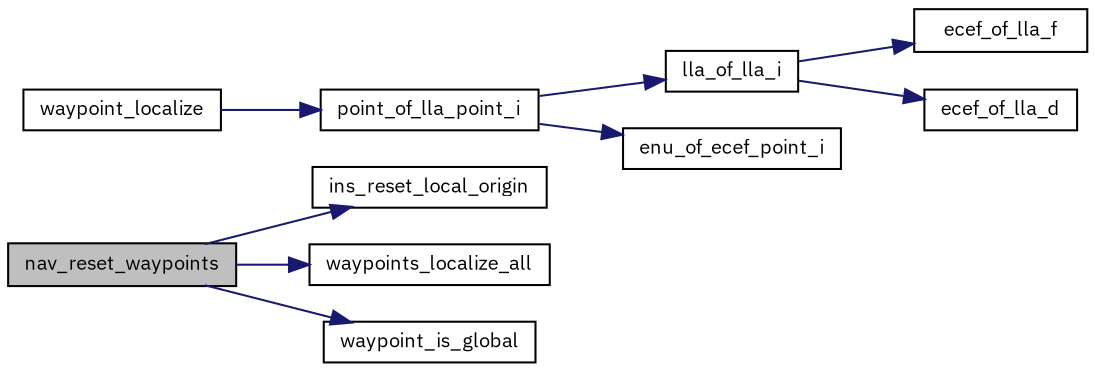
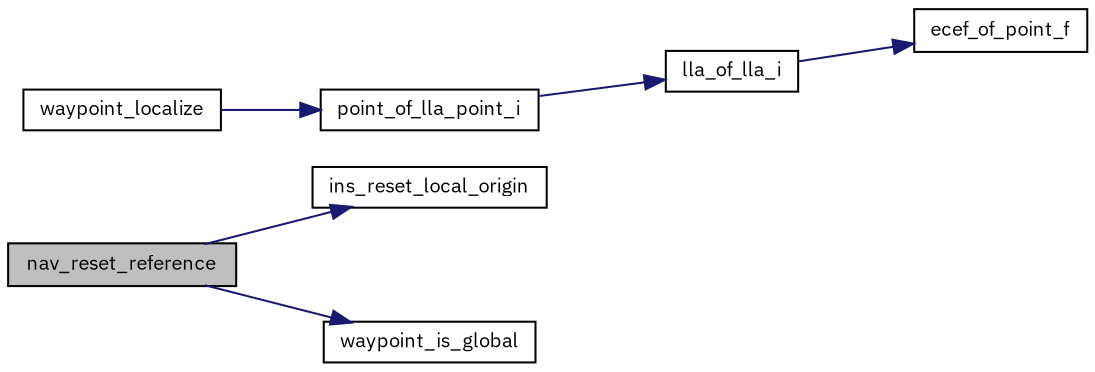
node "ecef_of_lla_f": label "ecef_of_lla_f" -> "ecef_of_point_f"
node "ecef_of_lla_d": removed
node "enu_of_ecef_point_i": removed
node "nav_reset_waypoints": label "nav_reset_waypoints" -> "nav_reset_reference"
node "waypoints_localize_all": removed
